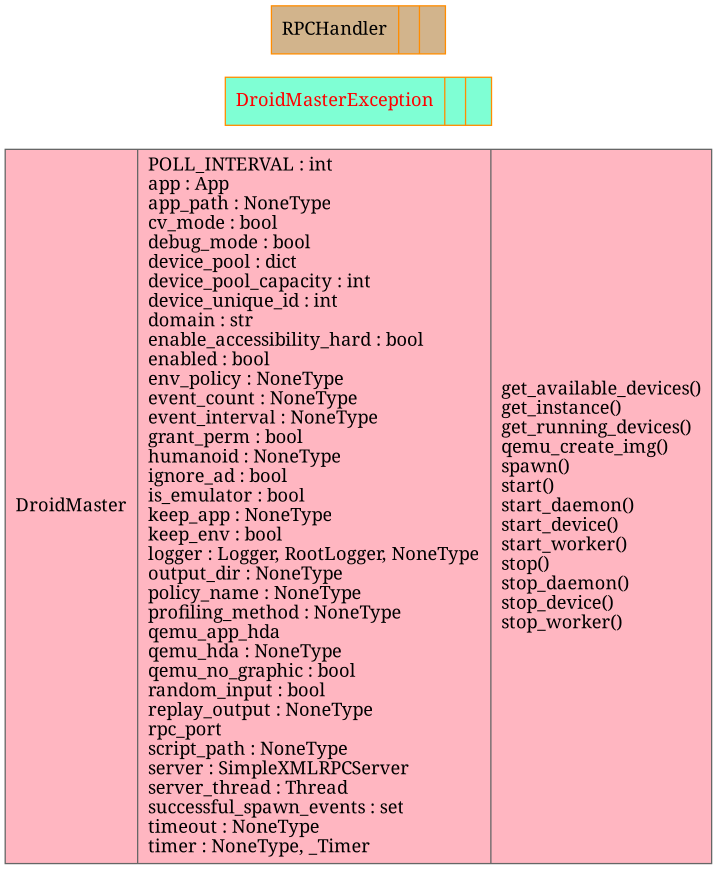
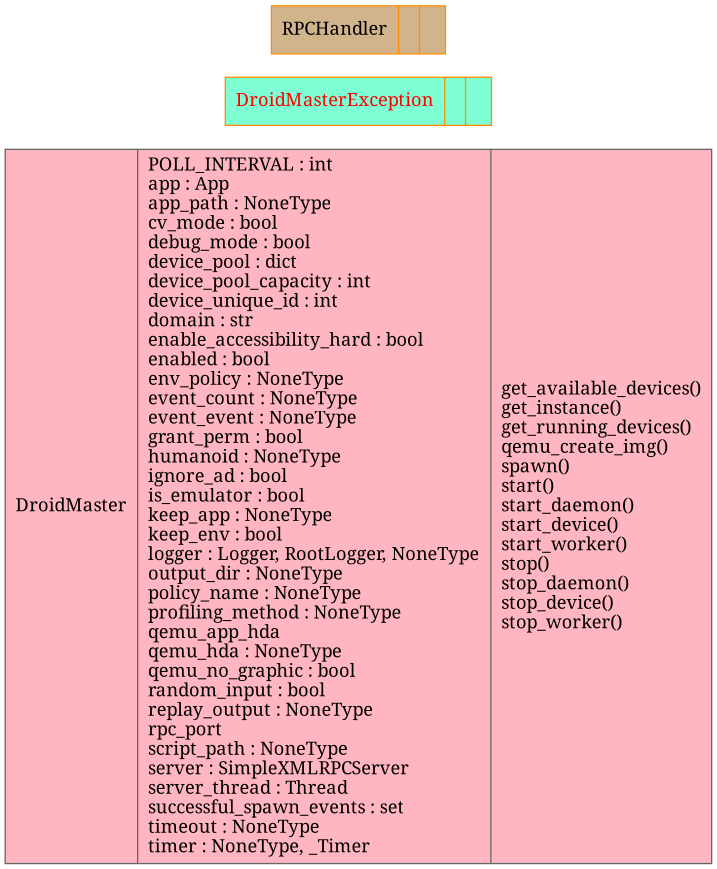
node "DroidMaster": text "event_interval : NoneType" -> "event_event : NoneType"
